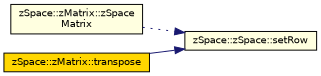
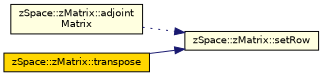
node "zSpace::zMatrix::zSpace Matrix": label "zSpace::zMatrix::zSpace Matrix" -> "zSpace::zMatrix::adjoint Matrix"
node "zSpace::zSpace::setRow": label "zSpace::zSpace::setRow" -> "zSpace::zMatrix::setRow"
